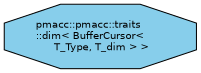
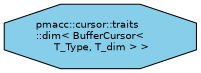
node "pmacc::pmacc::traits ::dim< BufferCursor< T_Type, T_dim > >": label "pmacc::pmacc::traits ::dim< BufferCursor< T_Type, T_dim > >" -> "pmacc::cursor::traits ::dim< BufferCursor< T_Type, T_dim > >"
